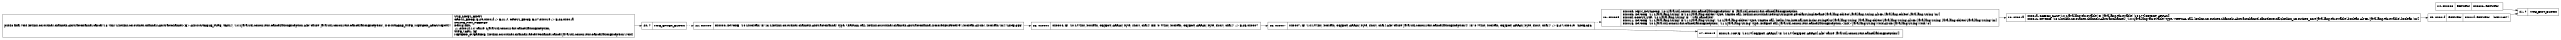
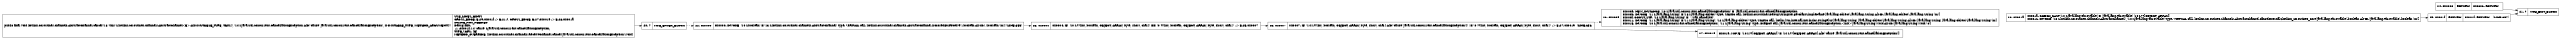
edge "26: 0x0009" -> "28: 0x001a": removed
node "29: 0x001f": text "0x001f: RETURN    (NEW:657)" -> "0x001f: RETURN    (LINE:657)"
